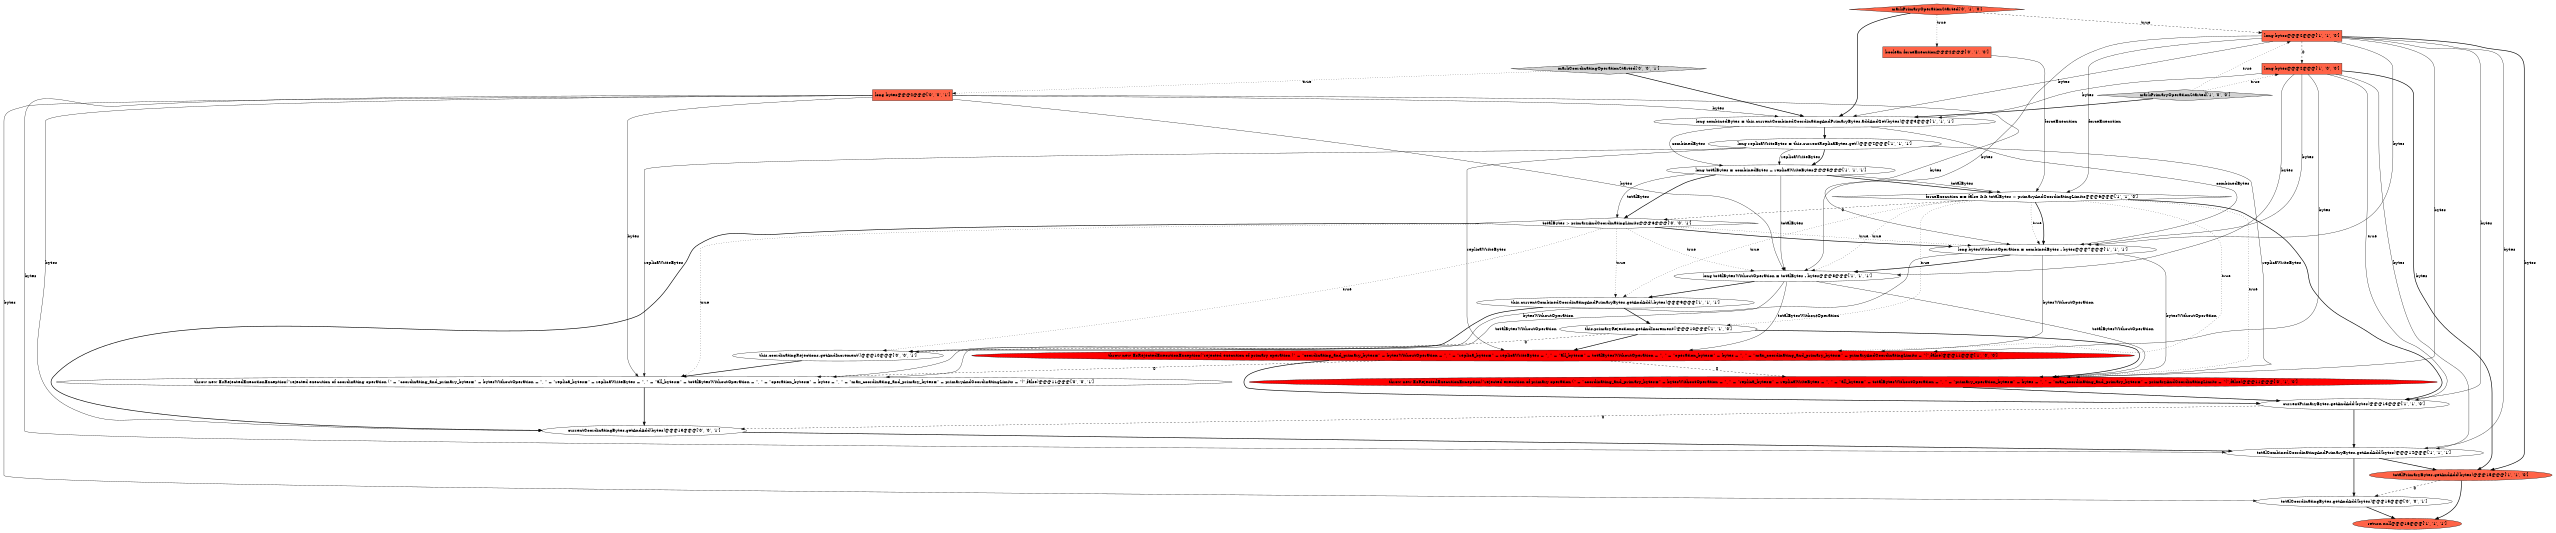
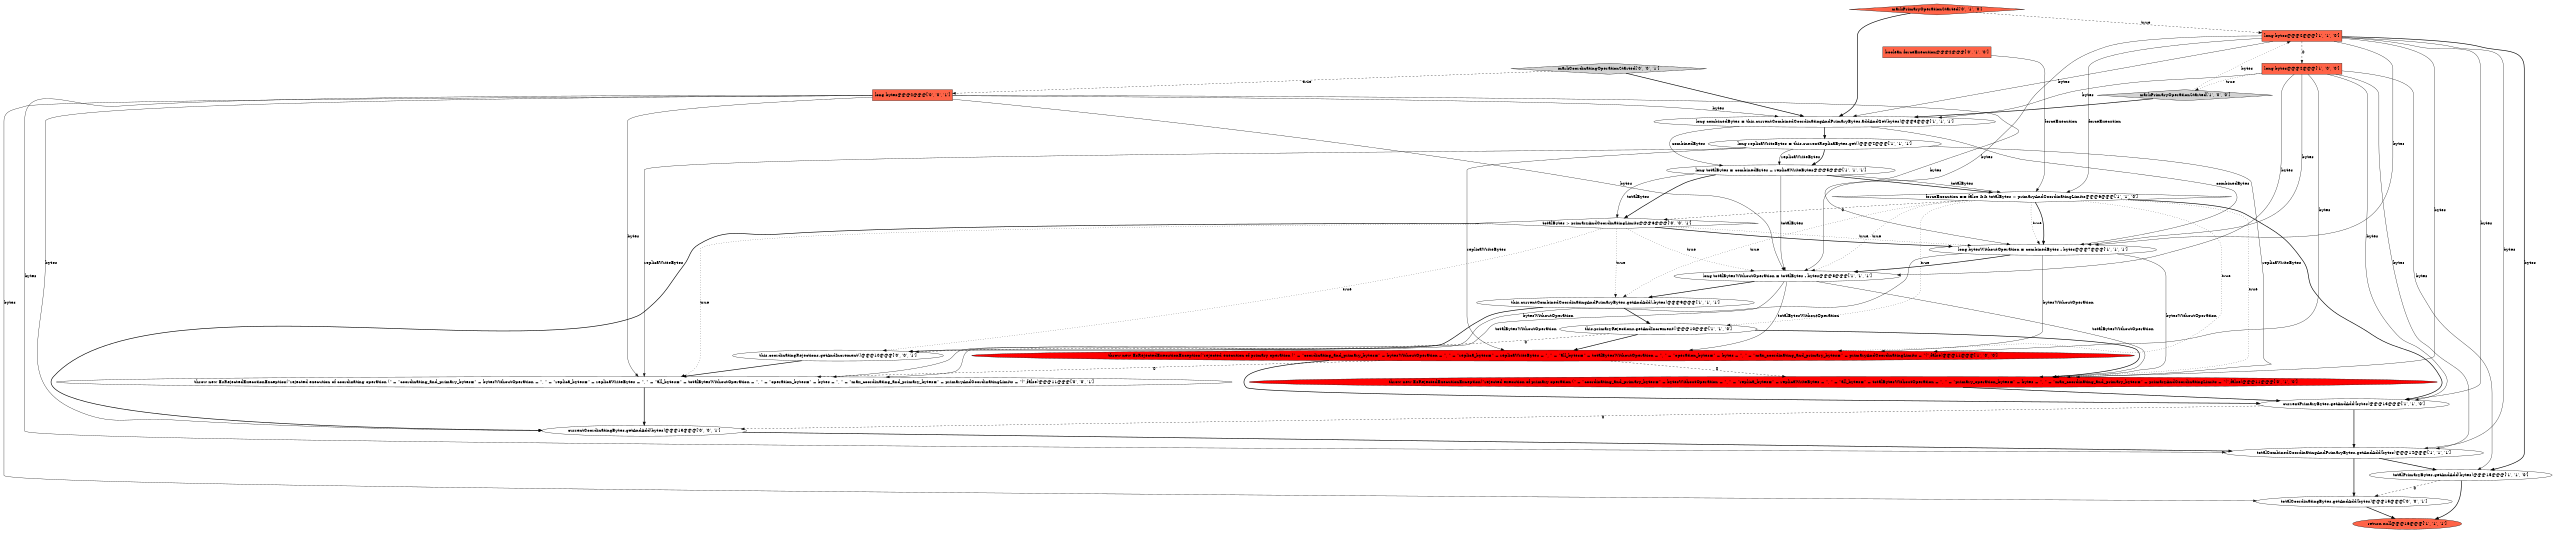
edge "markPrimaryOperationStarted['0', '1', '0']" -> "boolean forceExecution@@@2@@@['0', '1', '0']": removed, label "true"
edge "markPrimaryOperationStarted['1', '0', '0']" -> "long bytes@@@2@@@['1', '1', '0']": label "true" -> "bytes"
edge "markCoordinatingOperationStarted['0', '0', '1']" -> "long bytes@@@2@@@['0', '0', '1']": style dotted -> dashed
edge "markPrimaryOperationStarted['1', '0', '0']" -> "long bytes@@@2@@@['1', '0', '0']": reversed
edge "long bytes@@@2@@@['1', '0', '0']" -> "currentPrimaryBytes.getAndAdd(bytes)@@@13@@@['1', '1', '0']": label "true" -> "bytes"
edge "long bytes@@@2@@@['1', '0', '0']" -> "totalPrimaryBytes.getAndAdd(bytes)@@@15@@@['1', '1', '0']": style bold -> solid
node "totalPrimaryBytes.getAndAdd(bytes)@@@15@@@['1', '1', '0']": fillcolor tomato -> white
